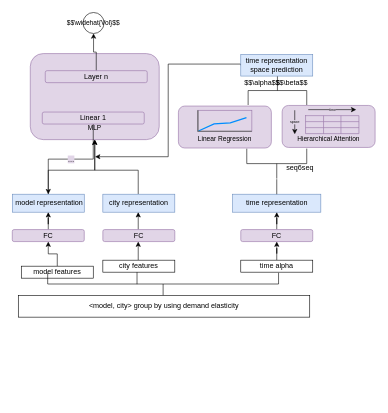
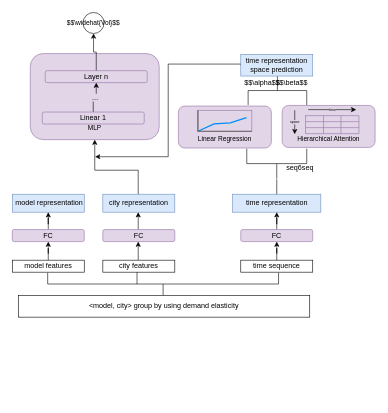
edge "Linear 1" -> "model representation": now "Linear 1" -> "Layer n"
edge "model representation" -> "MLP": removed
node "time alpha": label "time alpha" -> "time sequence"
node "model features": moved (57, 272) -> (48, 266)
